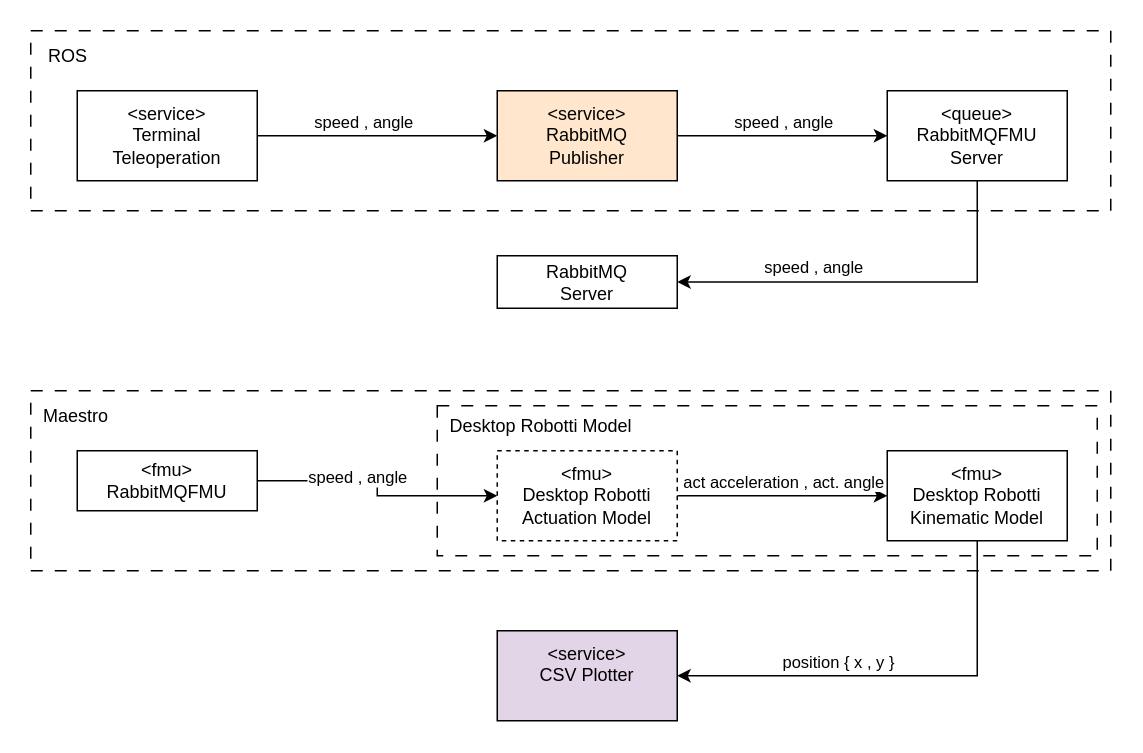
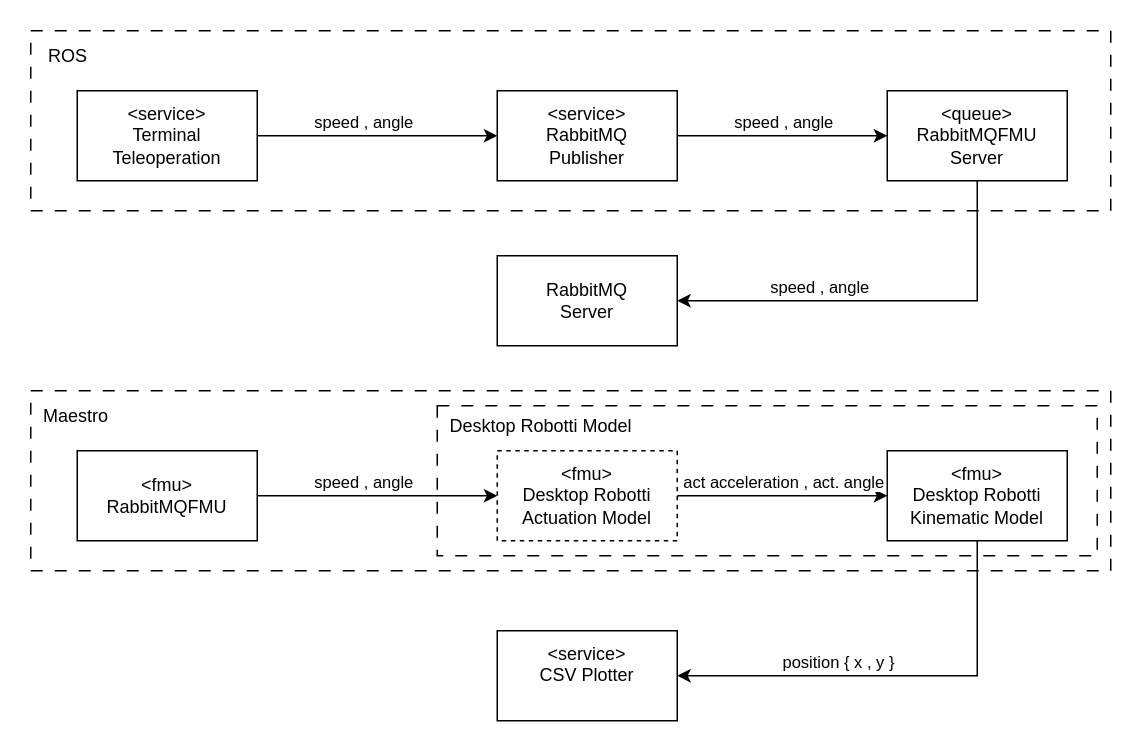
node "<service> RabbitMQ Publisher": fillcolor #ffe6cc -> #ffffff
node "RabbitMQ Server": size 180x53 -> 180x90
node "<fmu> RabbitMQFMU": size 180x60 -> 180x90
node "<service> CSV Plotter": fillcolor #e1d5e7 -> #ffffff
